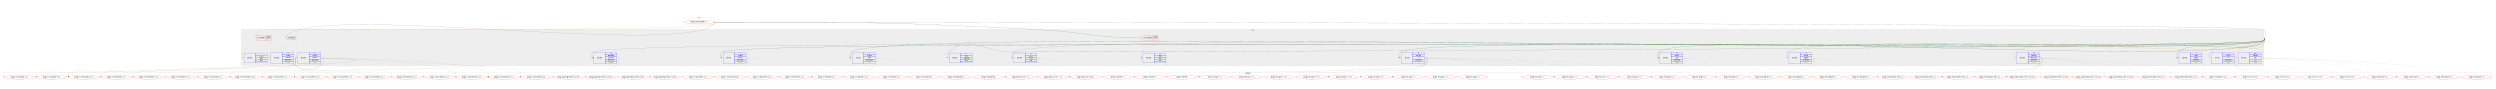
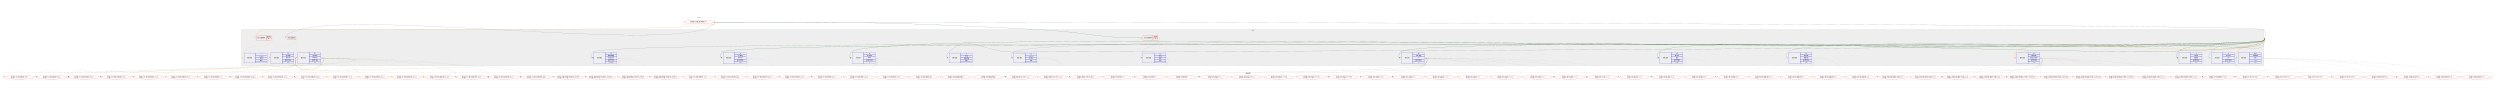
node "portage://dev-lang/lua-5.2.4-r1": added
